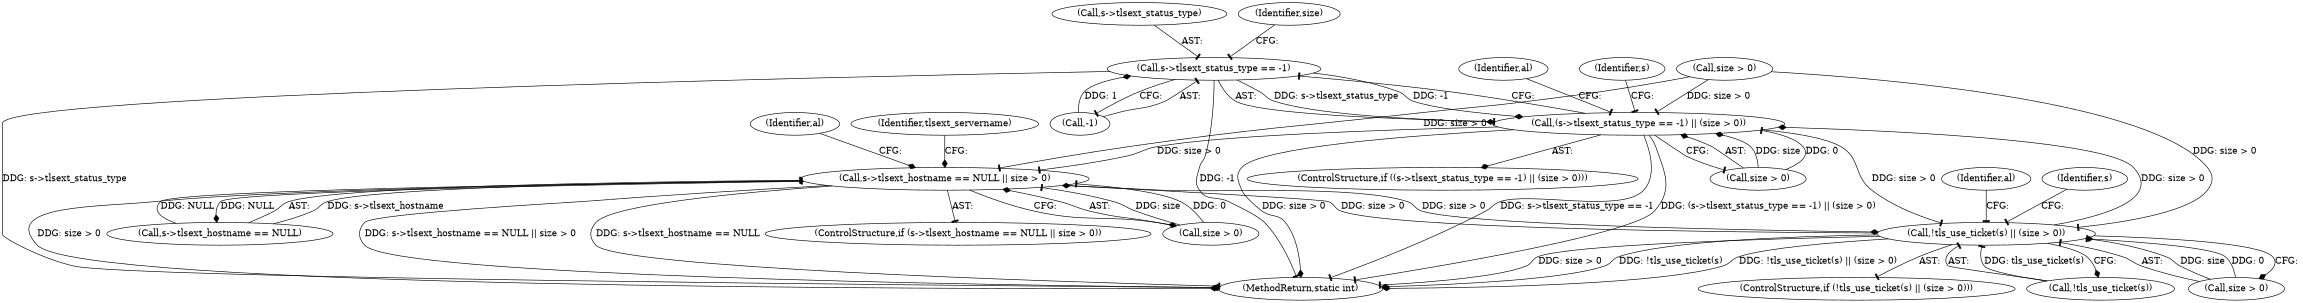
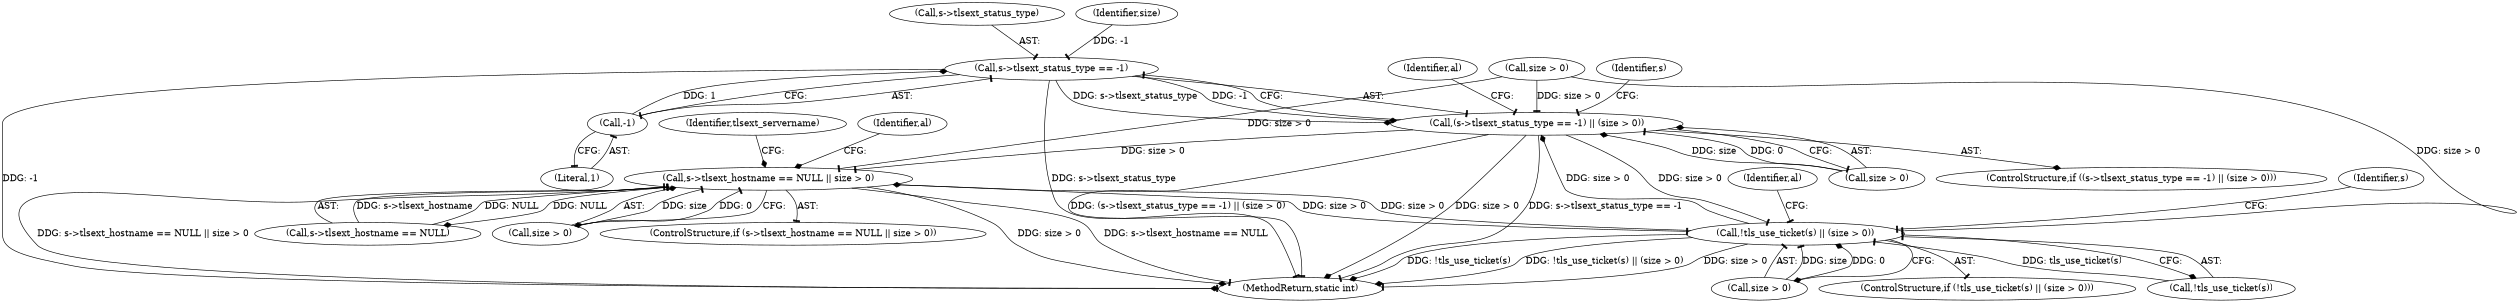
edge "(Identifier,size)" -> "(Call,s->tlsext_status_type == -1)": label "CFG: " -> "DDG: -1"
node "(Literal,1)": added
edge "(Call,s->tlsext_hostname == NULL || size > 0)" -> "(Call,!tls_use_ticket(s) || (size > 0))": arrowhead diamond -> tee
